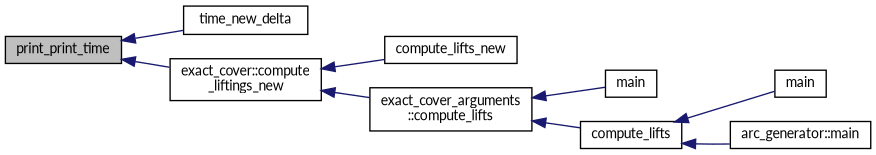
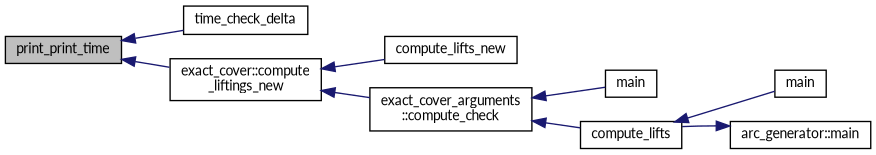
node "time_new_delta": label "time_new_delta" -> "time_check_delta"
node "exact_cover_arguments ::compute_lifts": label "exact_cover_arguments ::compute_lifts" -> "exact_cover_arguments ::compute_check"
edge "arc_generator::main" -> "compute_lifts": reversed
